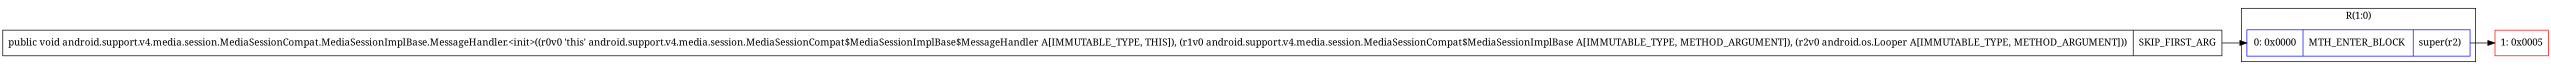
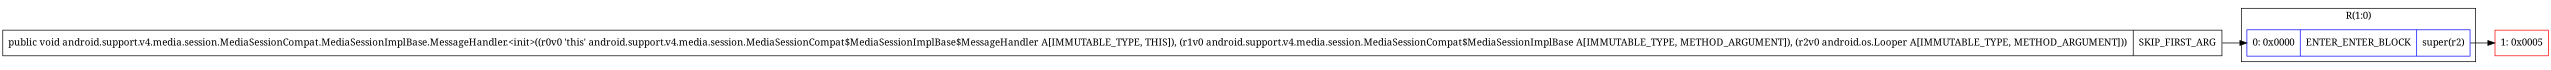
node "0: 0x0000": text "MTH_ENTER_BLOCK" -> "ENTER_ENTER_BLOCK"
